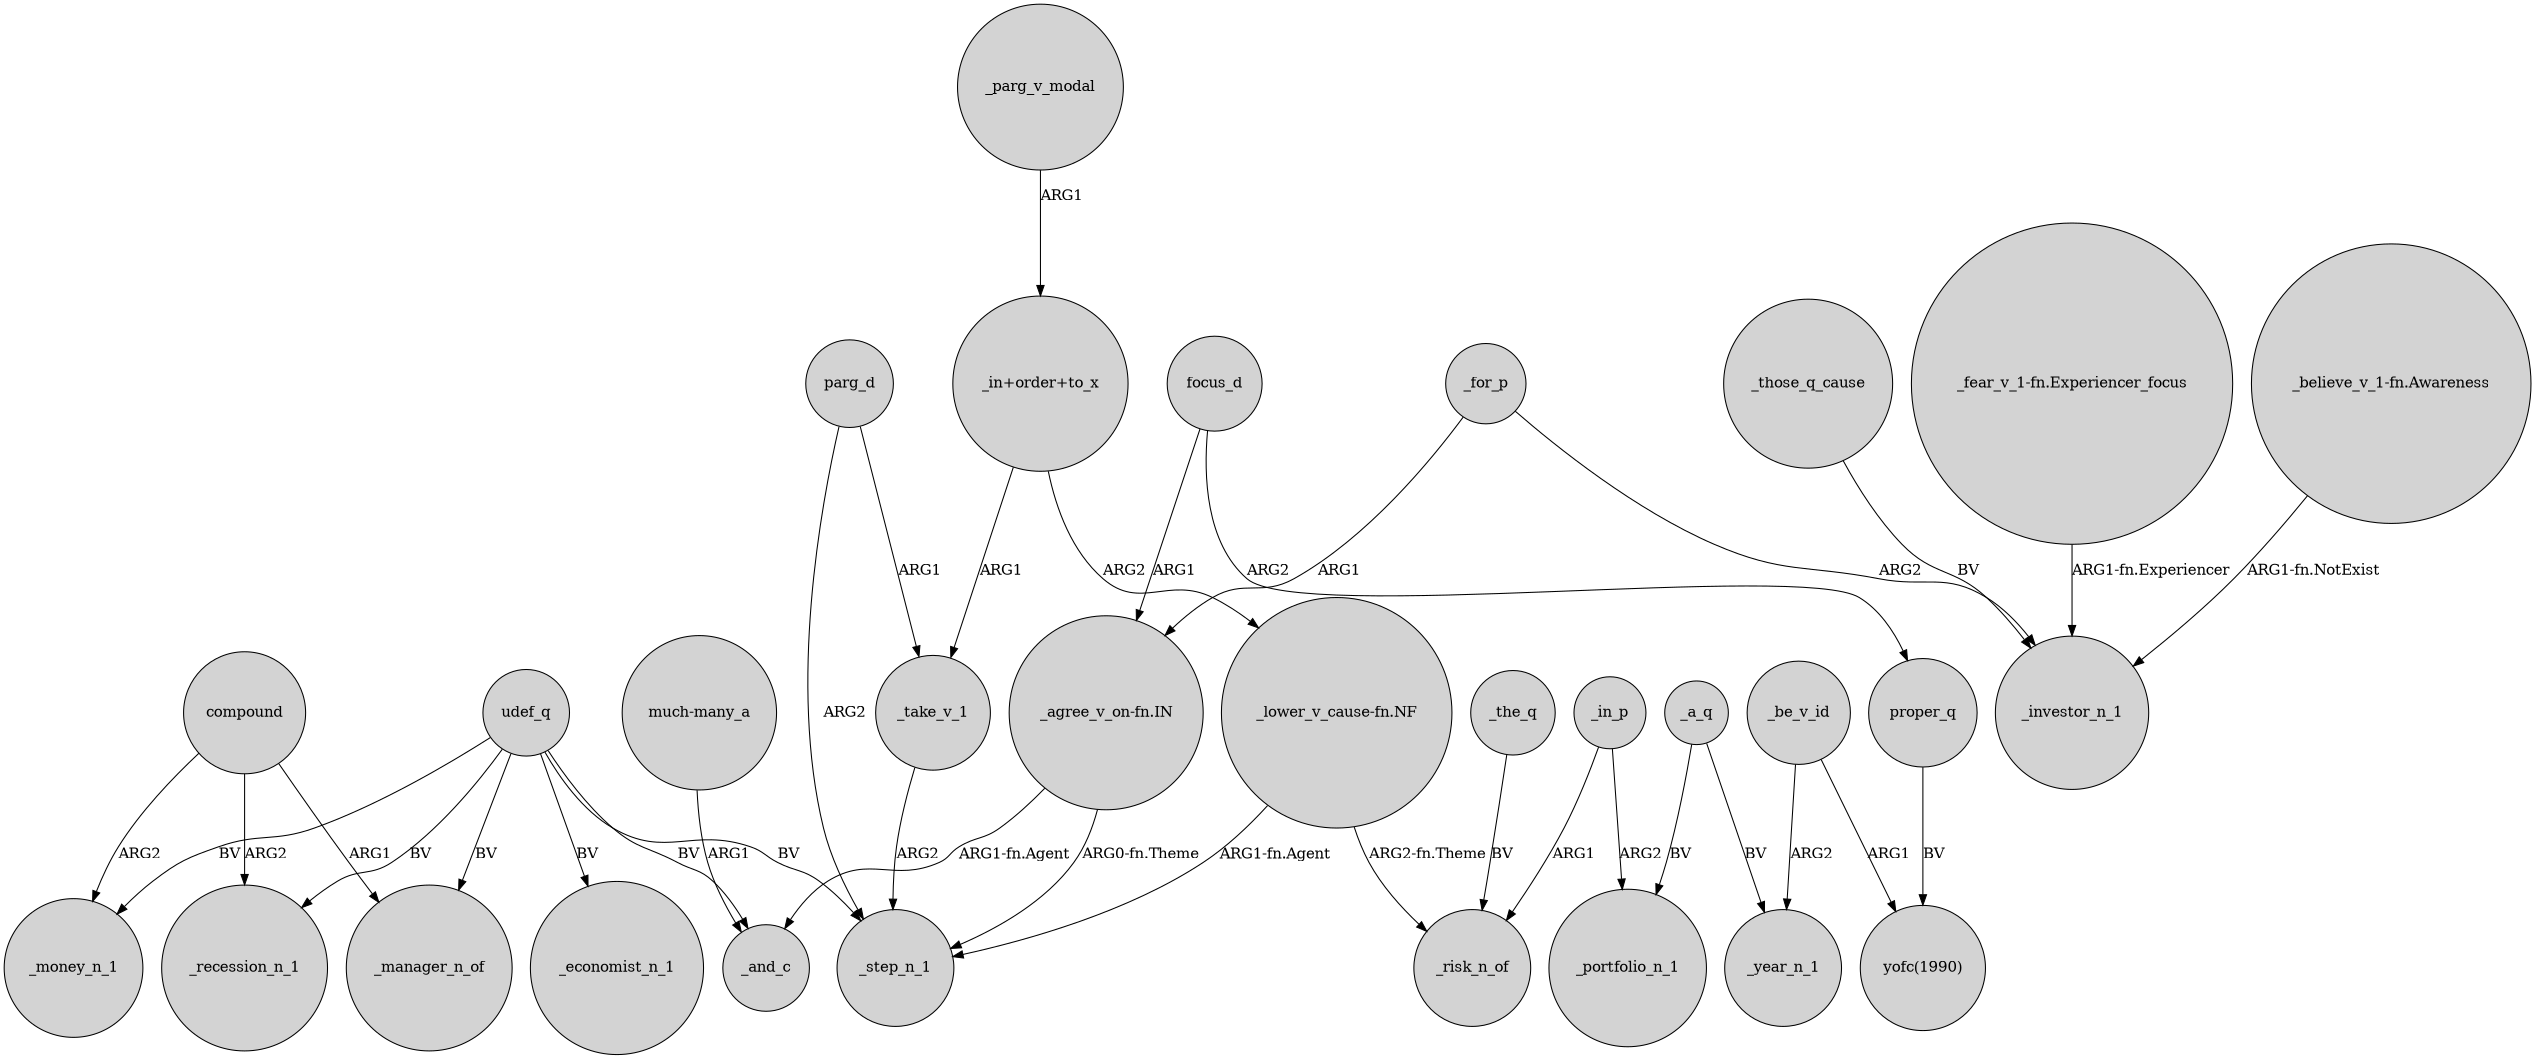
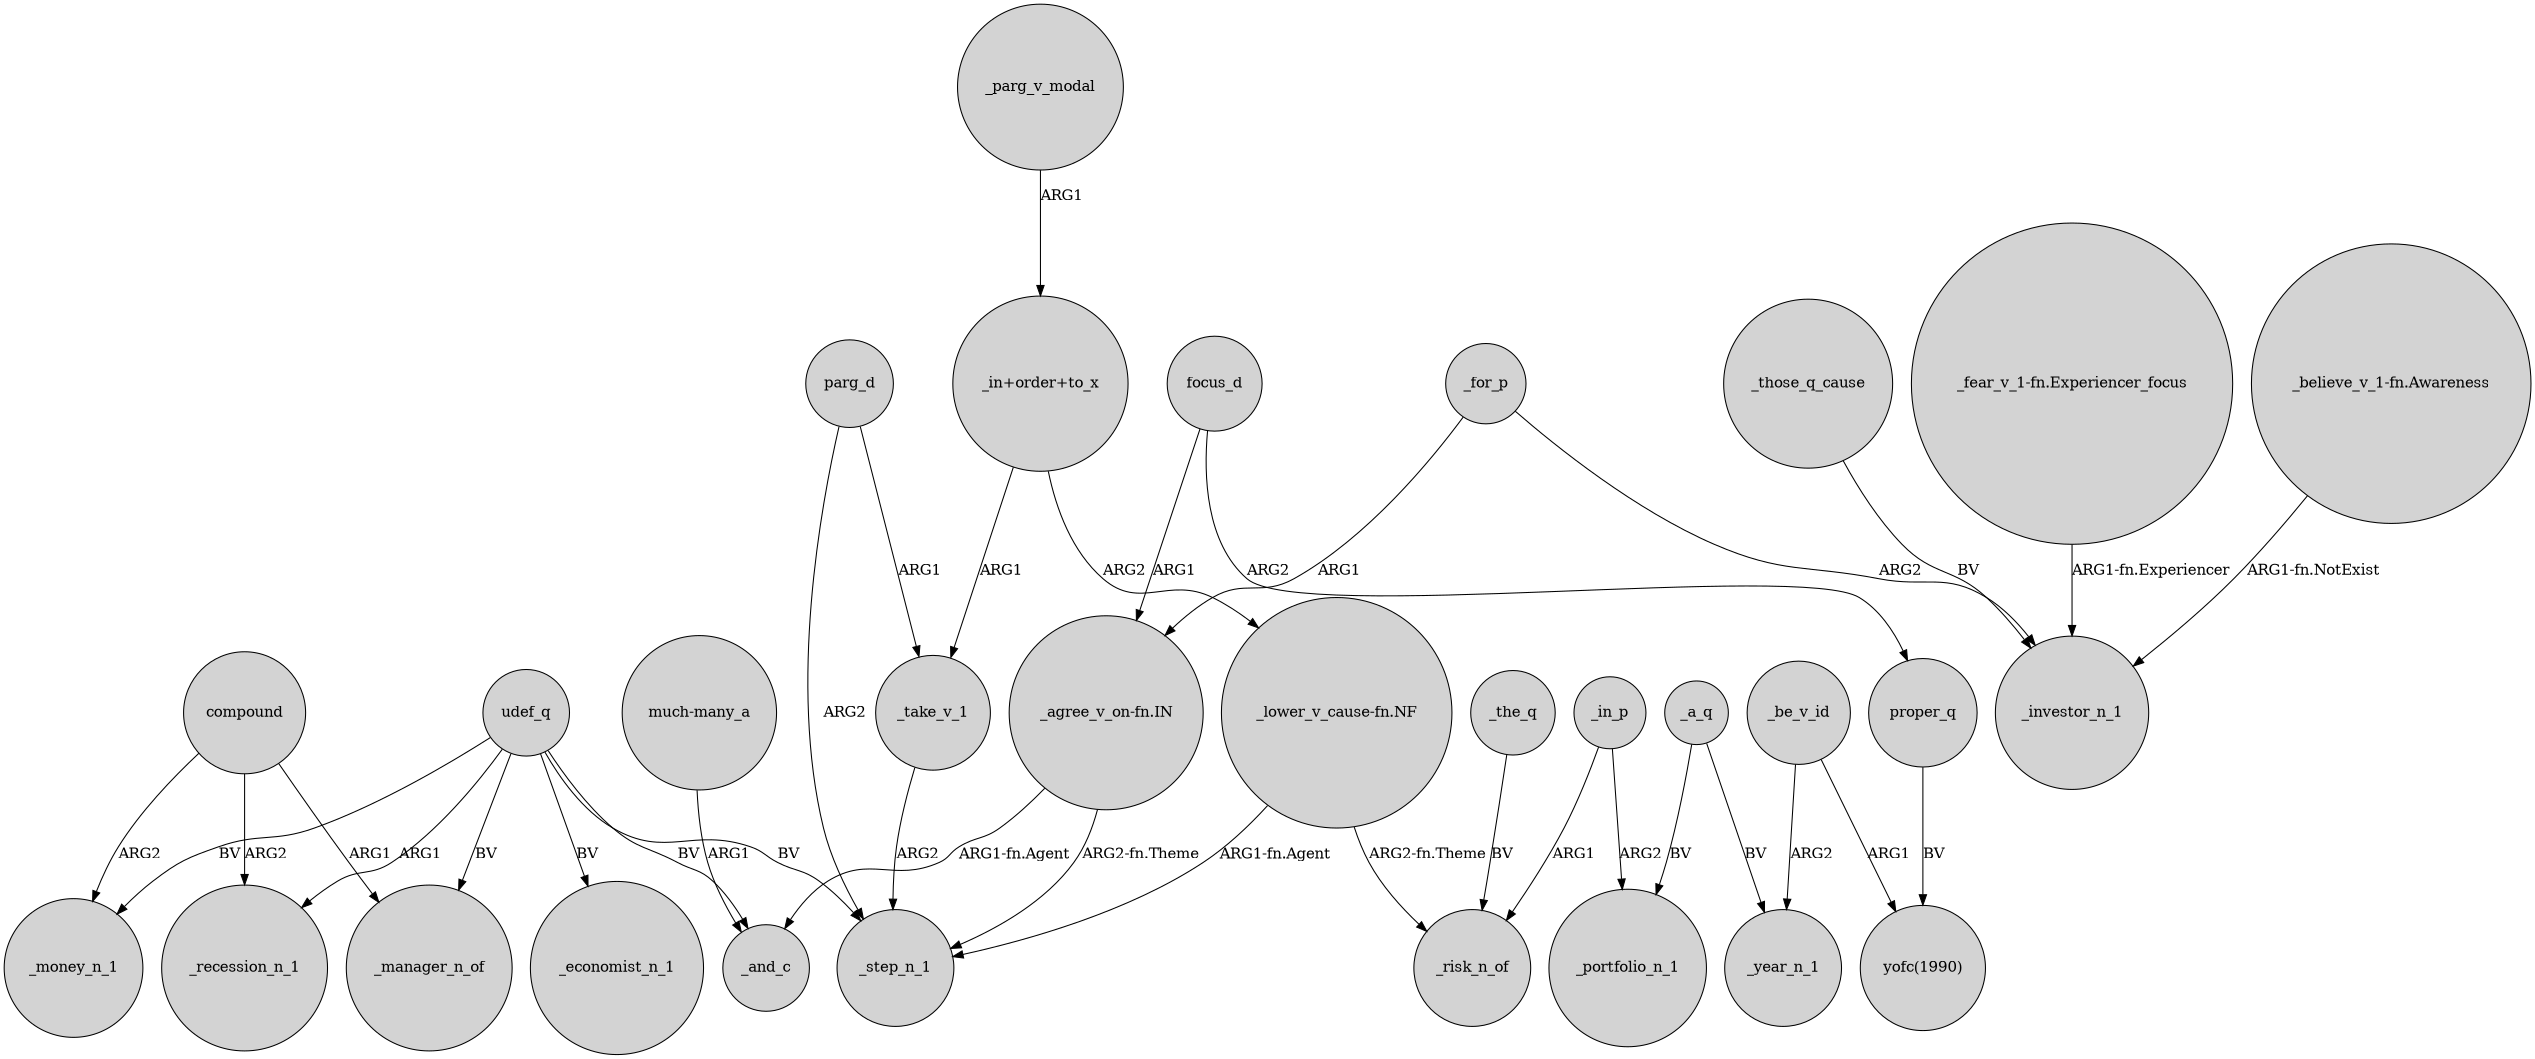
edge "udef_q" -> "_recession_n_1": label "BV" -> "ARG1"
edge "_agree_v_on-fn.IN" -> "_step_n_1": label "ARG0-fn.Theme" -> "ARG2-fn.Theme"
